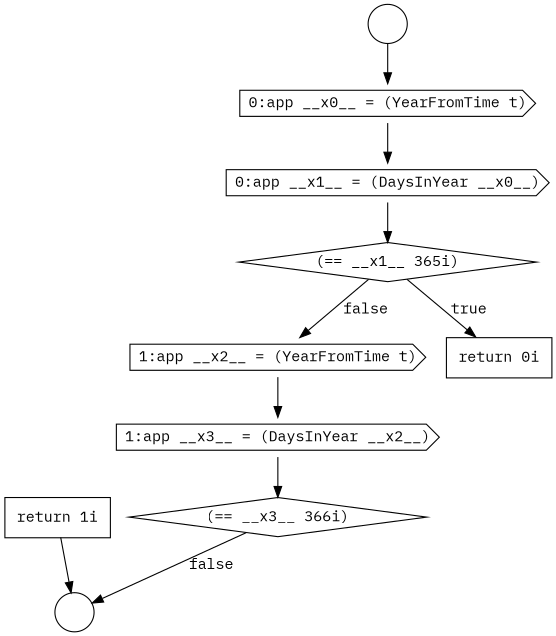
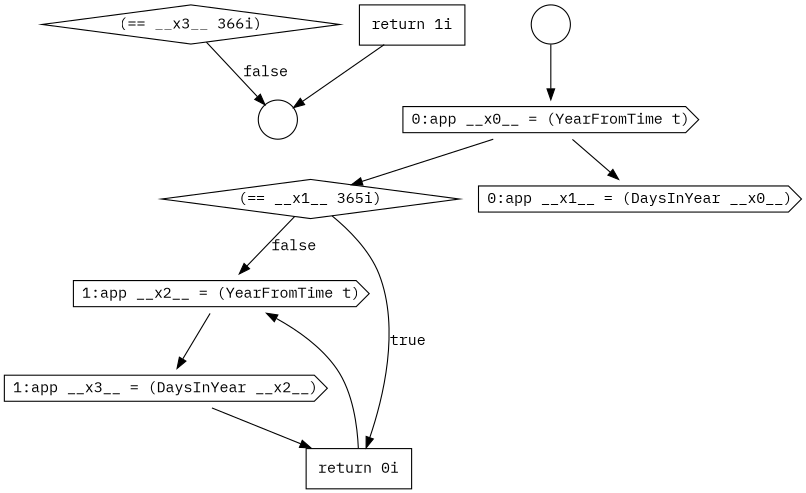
edge "0:app __x1__ = (DaysInYear __x0__)" -> "(== __x1__ 365i)": now "0:app __x0__ = (YearFromTime t)" -> "(== __x1__ 365i)"
edge "return 0i" -> "1:app __x2__ = (YearFromTime t)": added
edge "1:app __x3__ = (DaysInYear __x2__)" -> "(== __x3__ 366i)": now "1:app __x3__ = (DaysInYear __x2__)" -> "return 0i"
